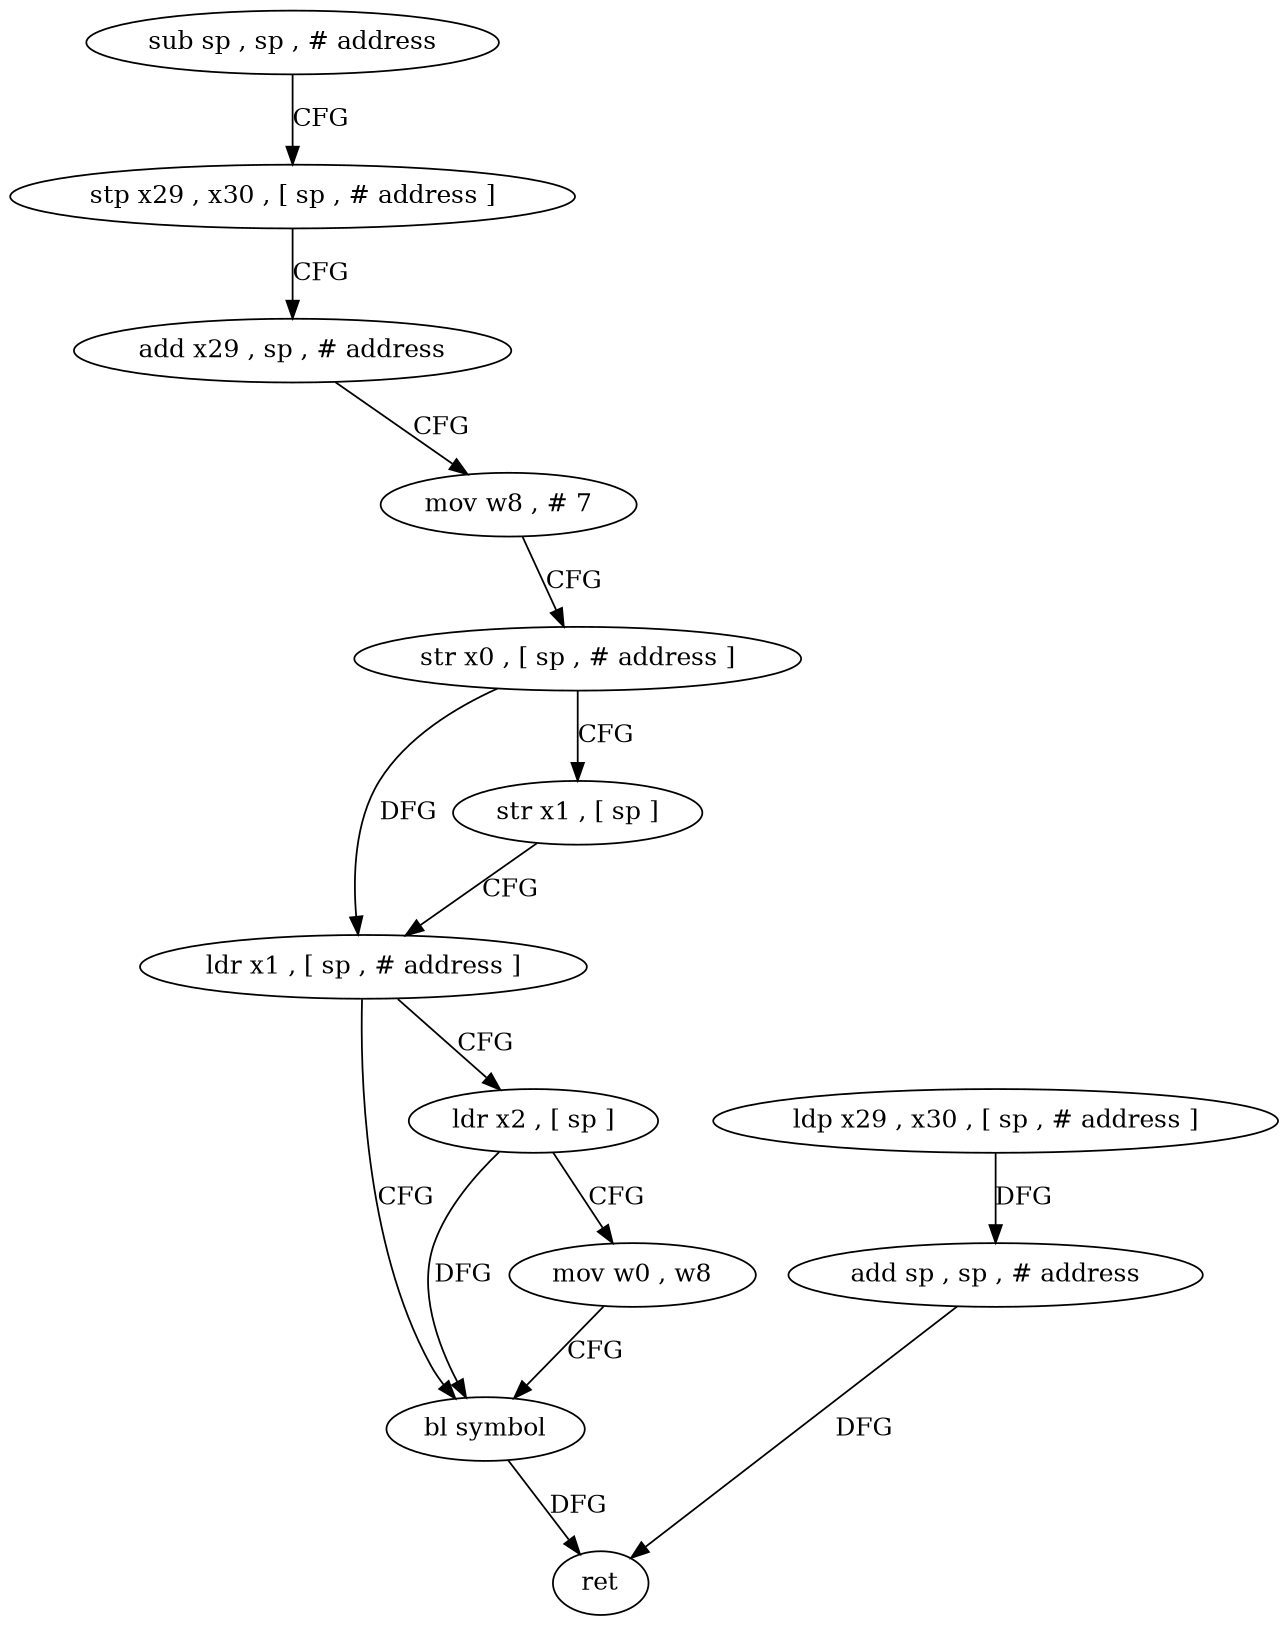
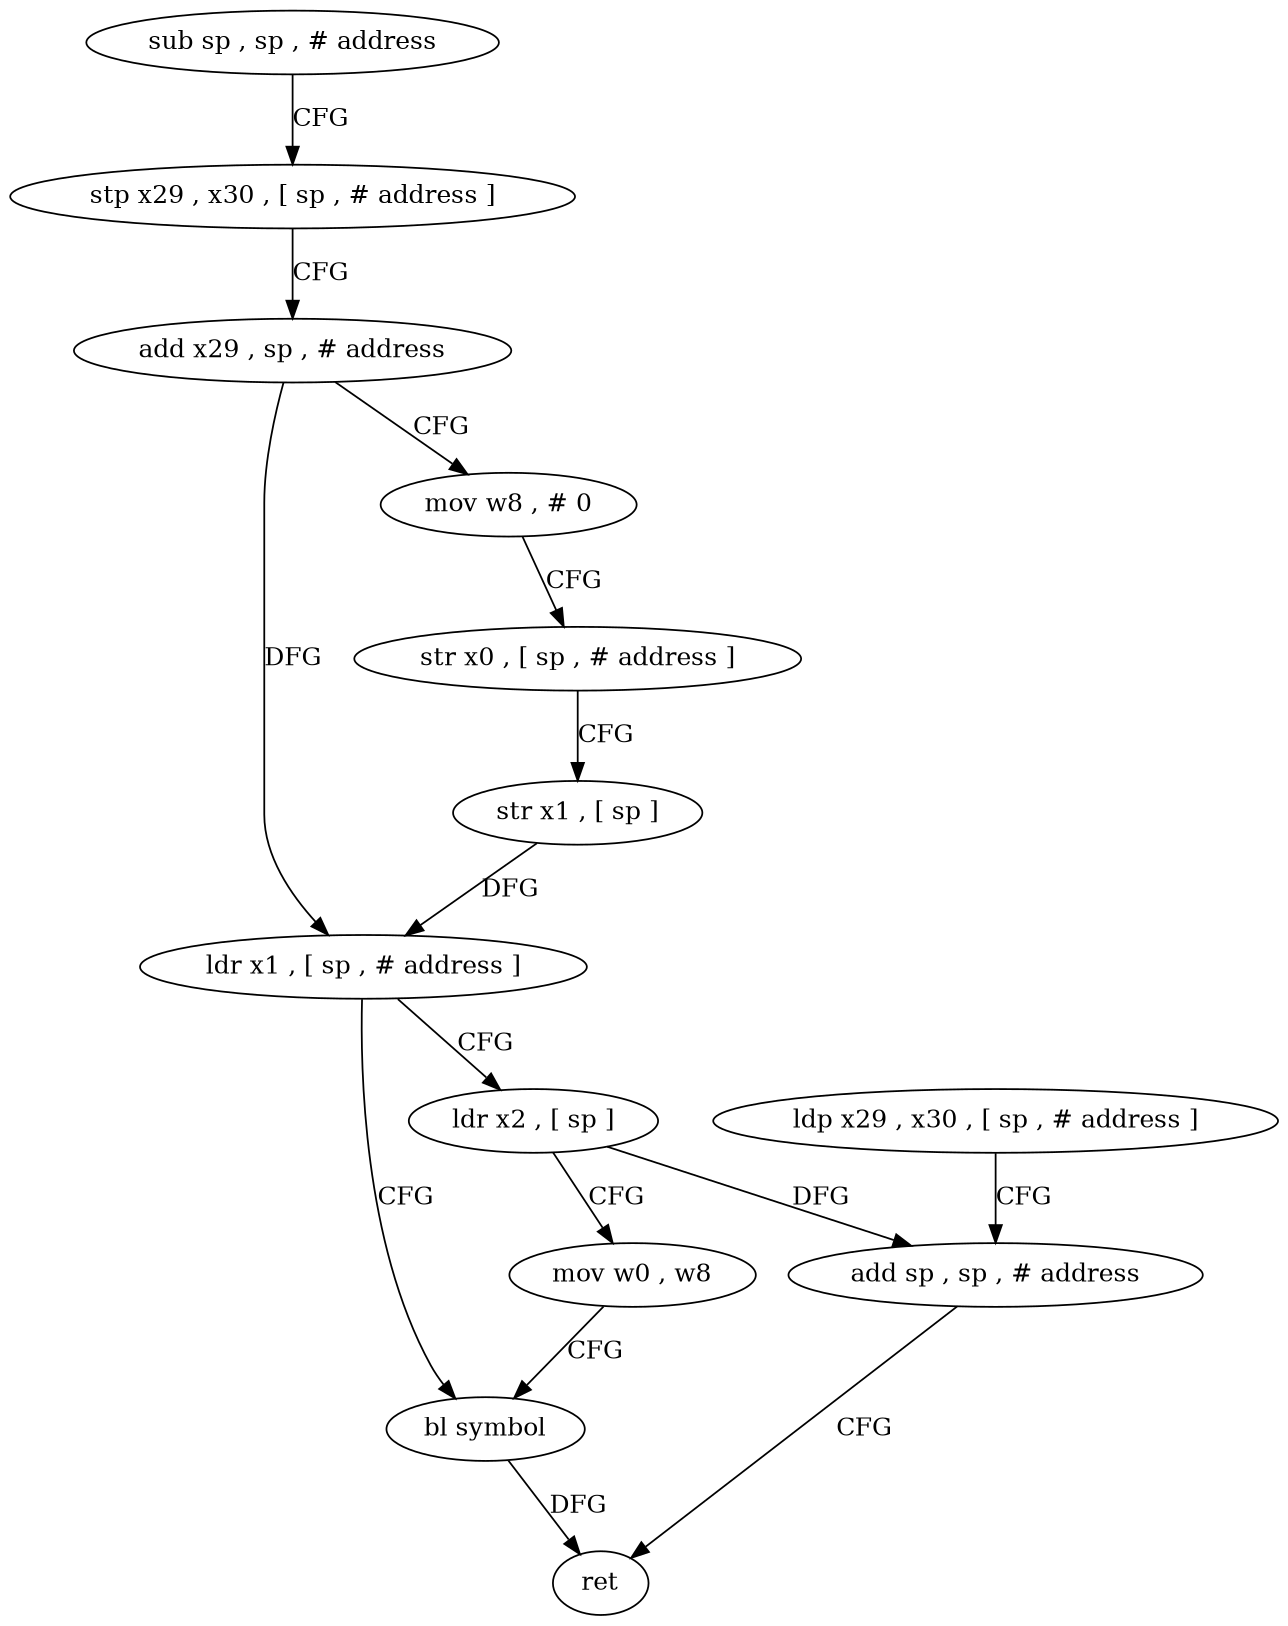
node "mov w8 , # 7": label "mov w8 , # 7" -> "mov w8 , # 0"
edge "str x0 , [ sp , # address ]" -> "ldr x1 , [ sp , # address ]": now "add x29 , sp , # address" -> "ldr x1 , [ sp , # address ]"
edge "str x1 , [ sp ]" -> "ldr x1 , [ sp , # address ]": label "CFG" -> "DFG"
edge "ldp x29 , x30 , [ sp , # address ]" -> "add sp , sp , # address": label "DFG" -> "CFG"
edge "ldr x2 , [ sp ]" -> "bl symbol": now "ldr x2 , [ sp ]" -> "add sp , sp , # address"
edge "add sp , sp , # address" -> "ret": label "DFG" -> "CFG"
